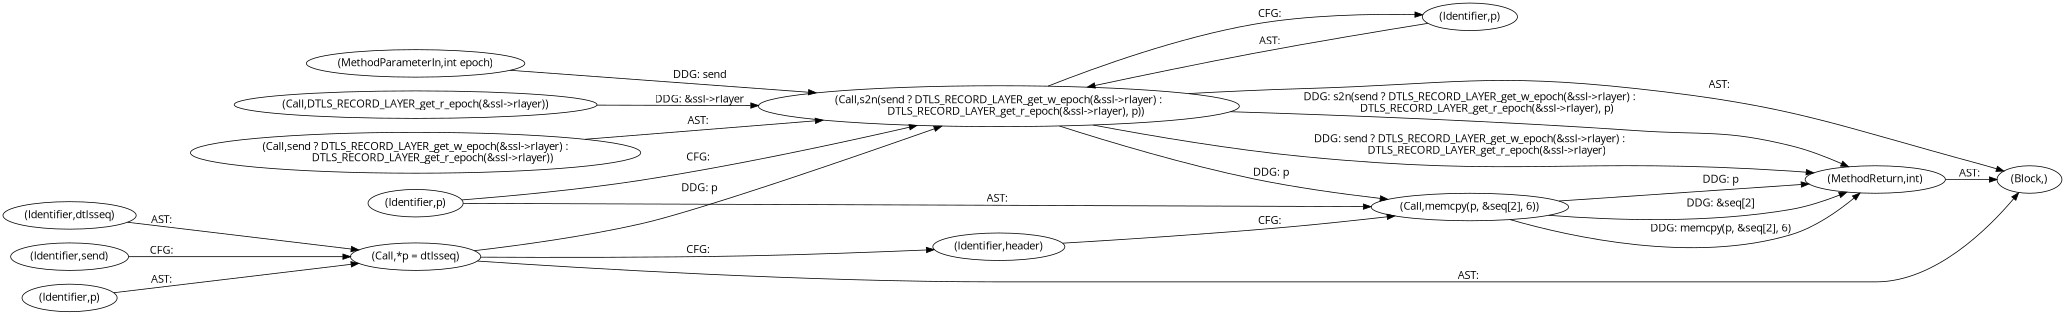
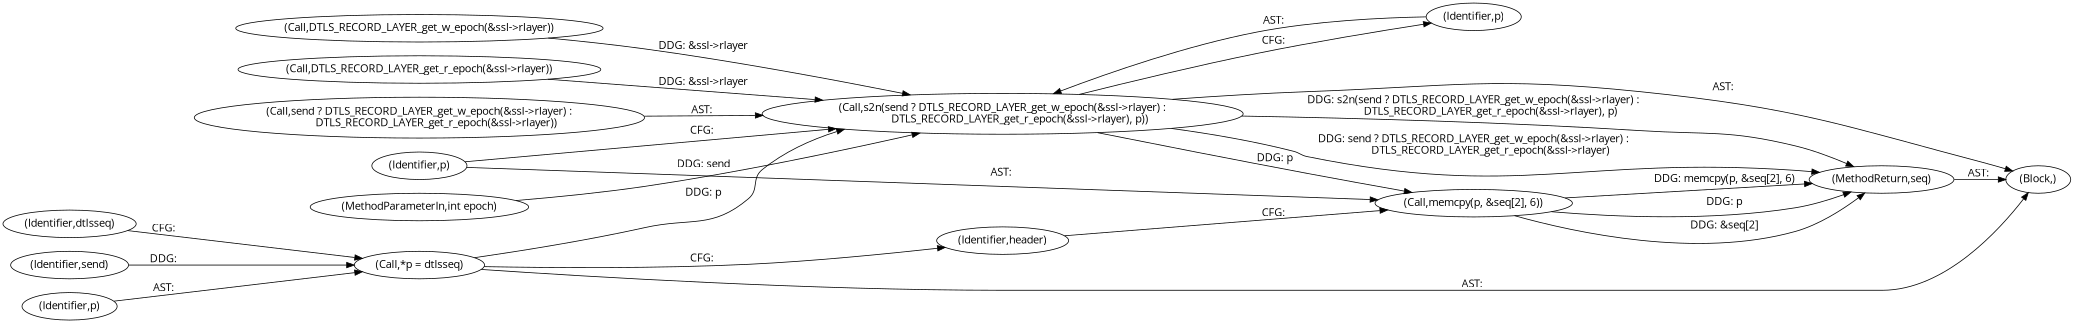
node "(Call,DTLS_RECORD_LAYER_get_w_epoch(&ssl->rlayer))": added
node "(MethodReturn,int)": label "(MethodReturn,int)" -> "(MethodReturn,seq)"
edge "(Identifier,dtlsseq)" -> "(Call,*p = dtlsseq)": label "AST: " -> "CFG: "
edge "(Identifier,send)" -> "(Call,*p = dtlsseq)": label "CFG: " -> "DDG: "
